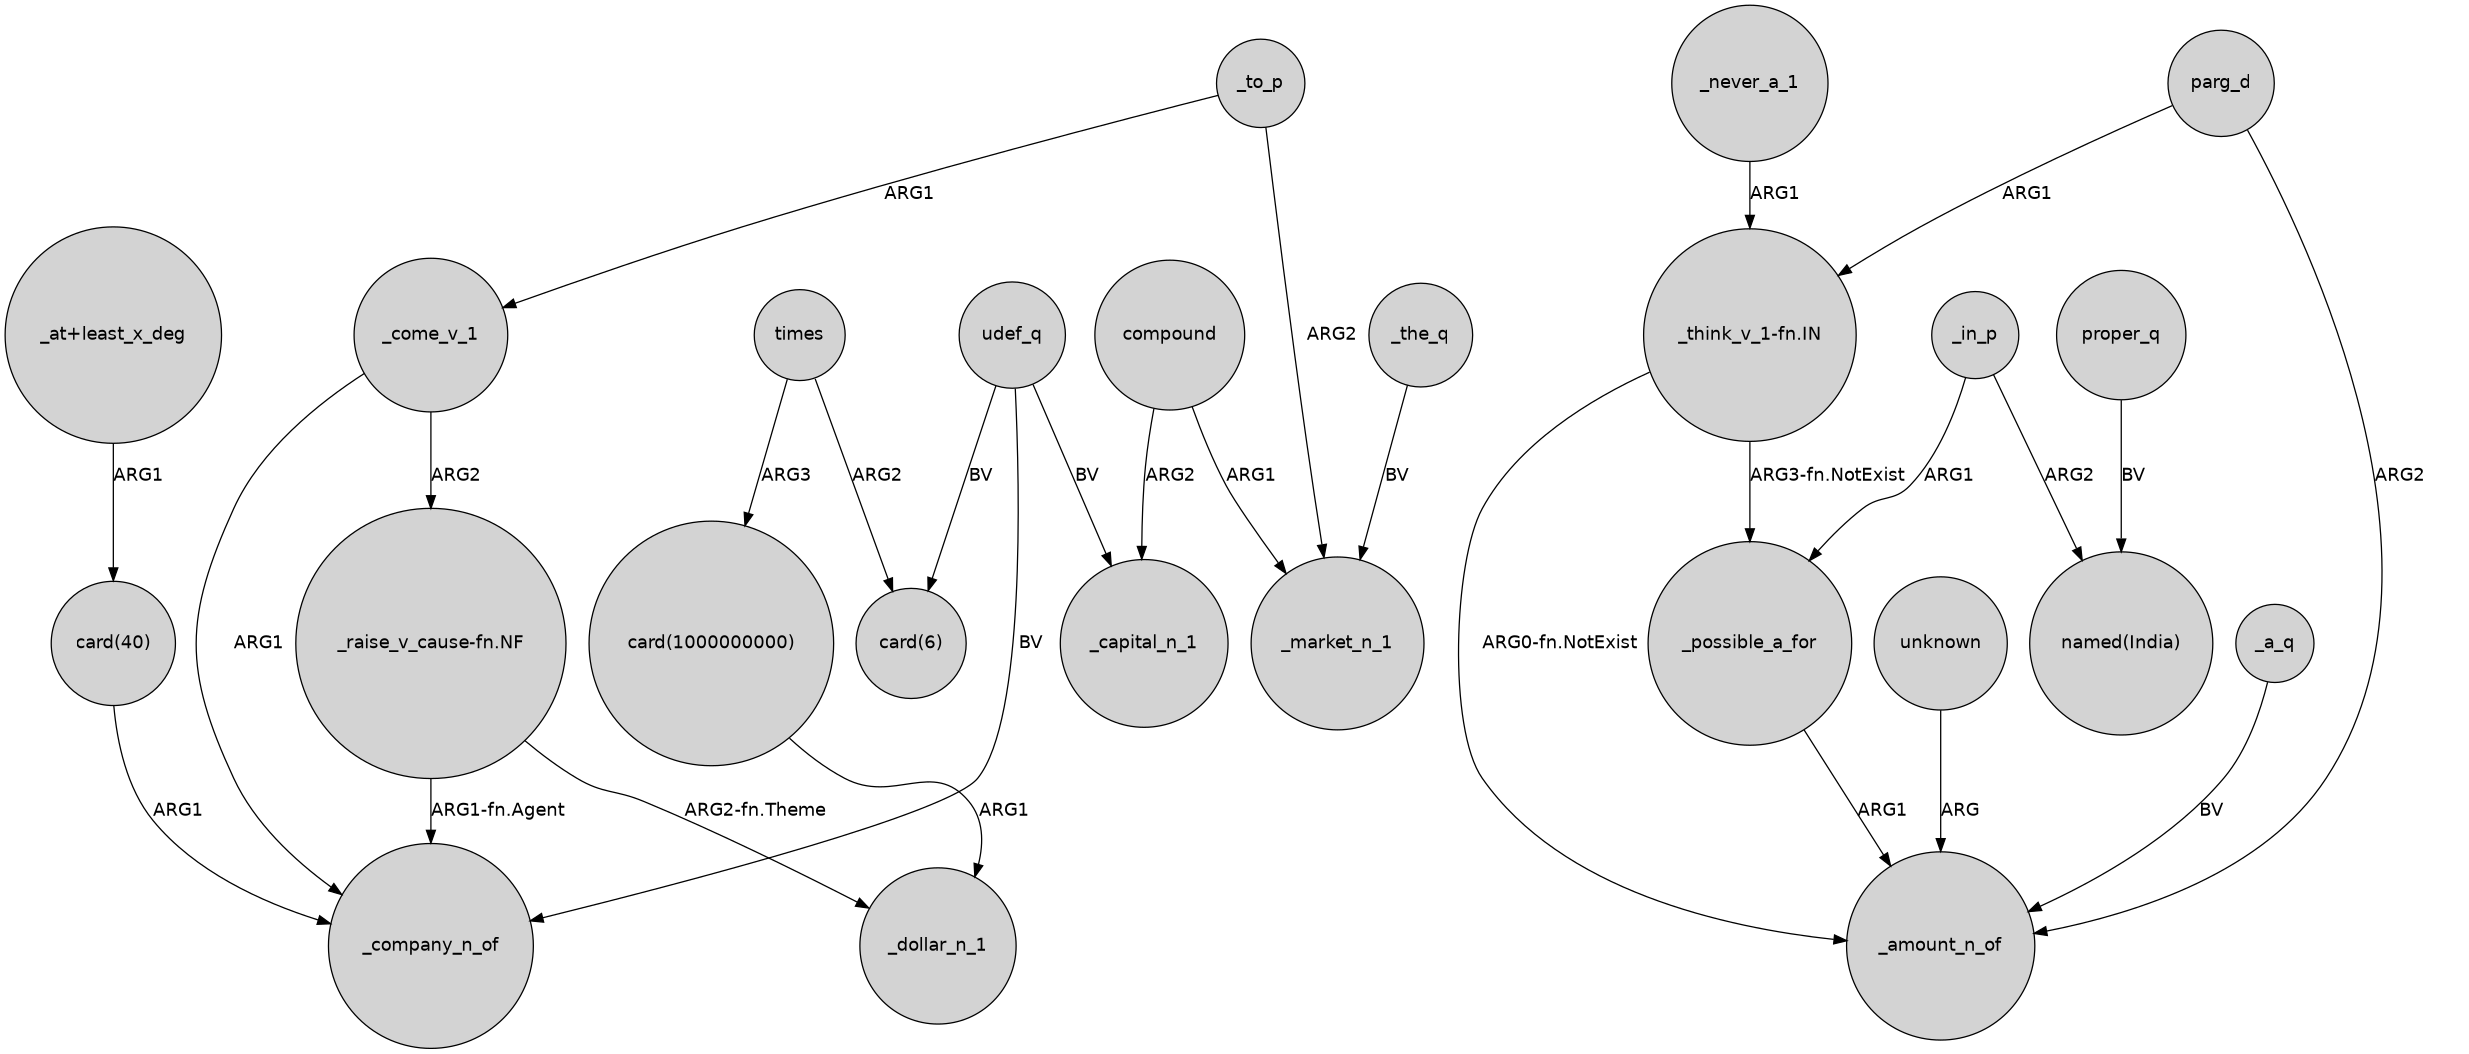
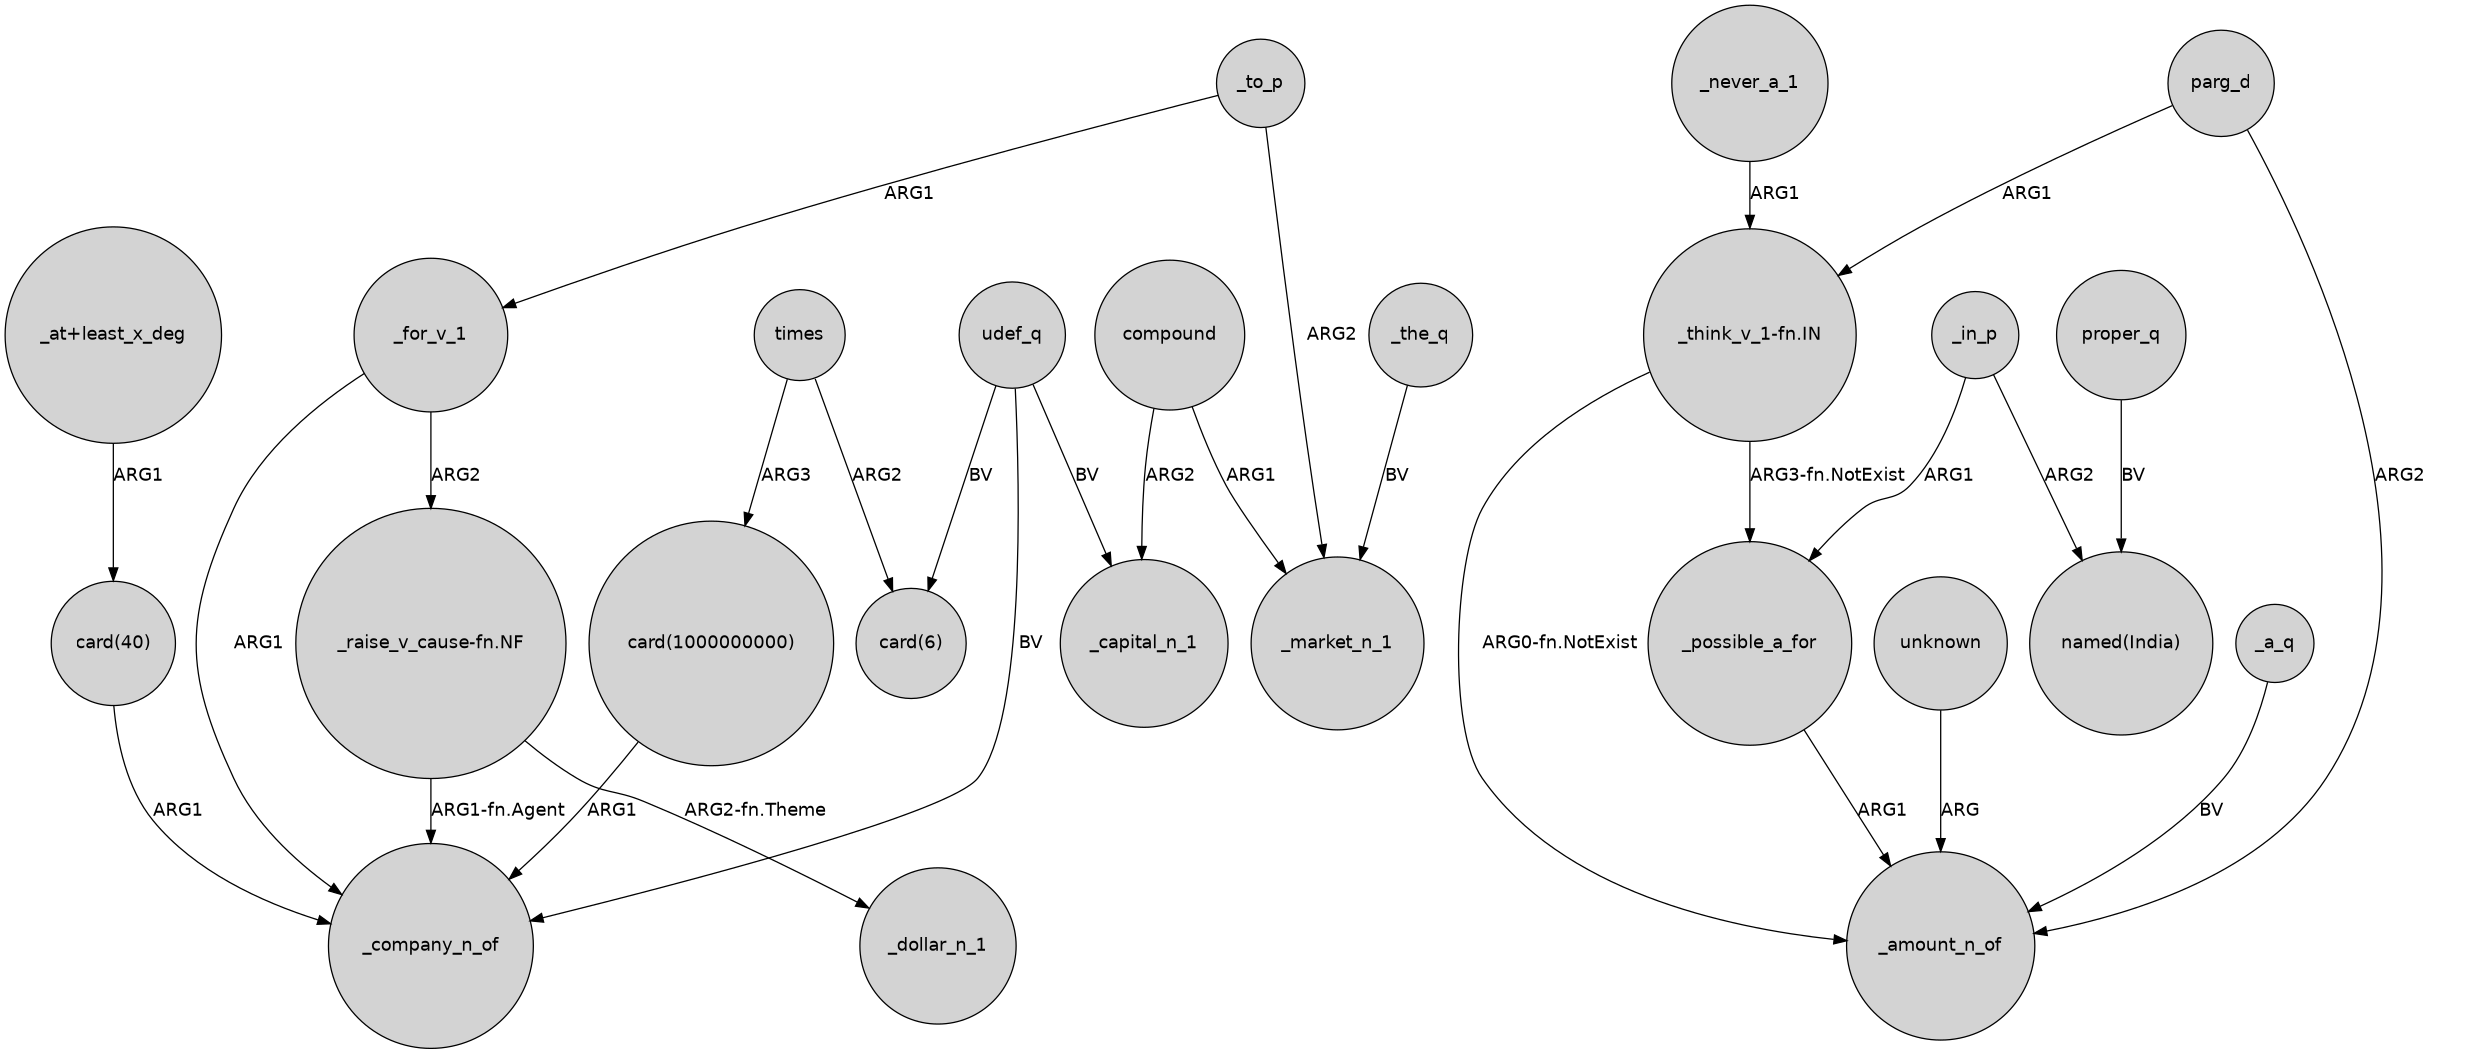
node "_come_v_1": label "_come_v_1" -> "_for_v_1"
edge "card(1000000000)" -> "_dollar_n_1": now "card(1000000000)" -> "_company_n_of"
